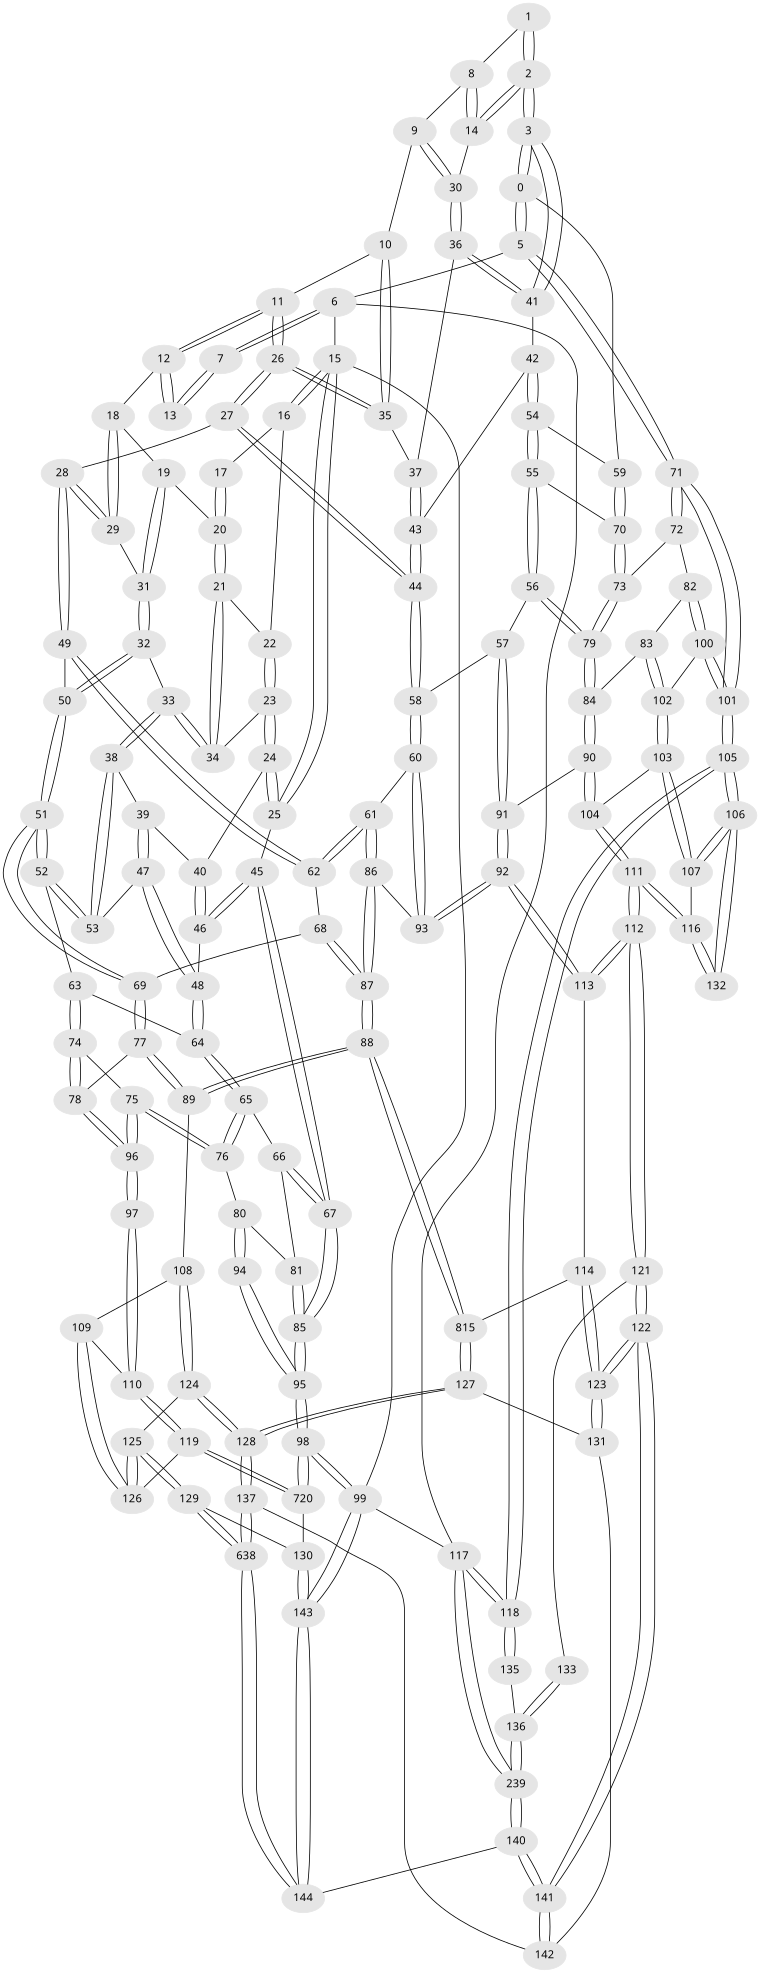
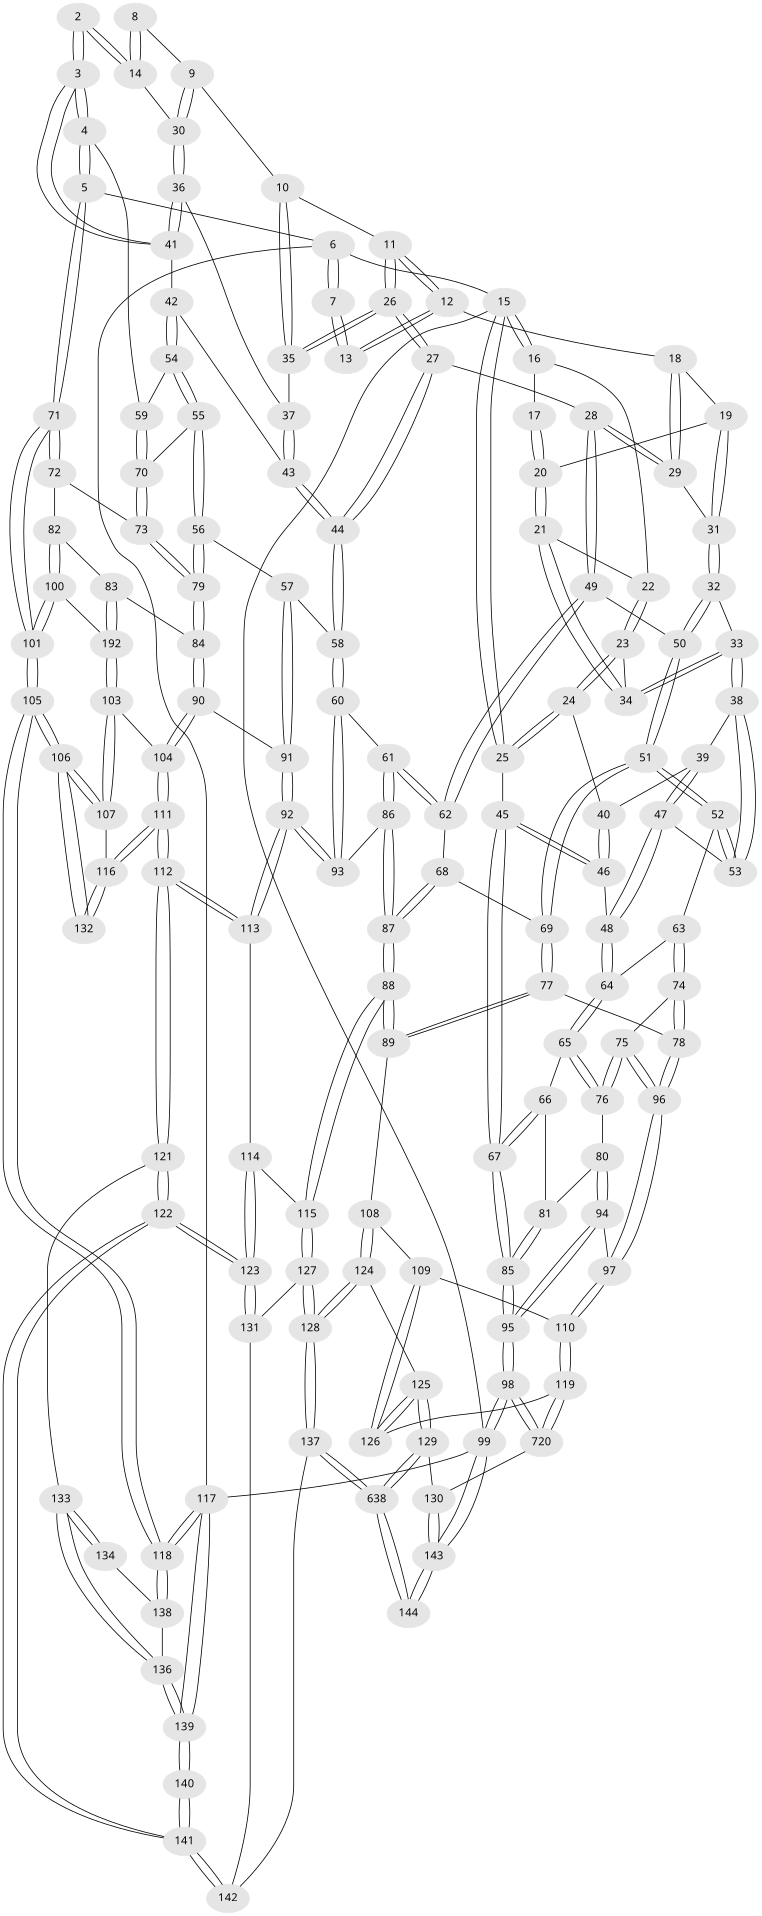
node "1": removed
node "0": label "0" -> "4"
node "102": label "102" -> "192"
edge "94" -- "97": added
node "815": label "815" -> "115"
node "134": added
node "135": label "135" -> "138"
node "239": label "239" -> "139"
edge "140" -- "144": removed
